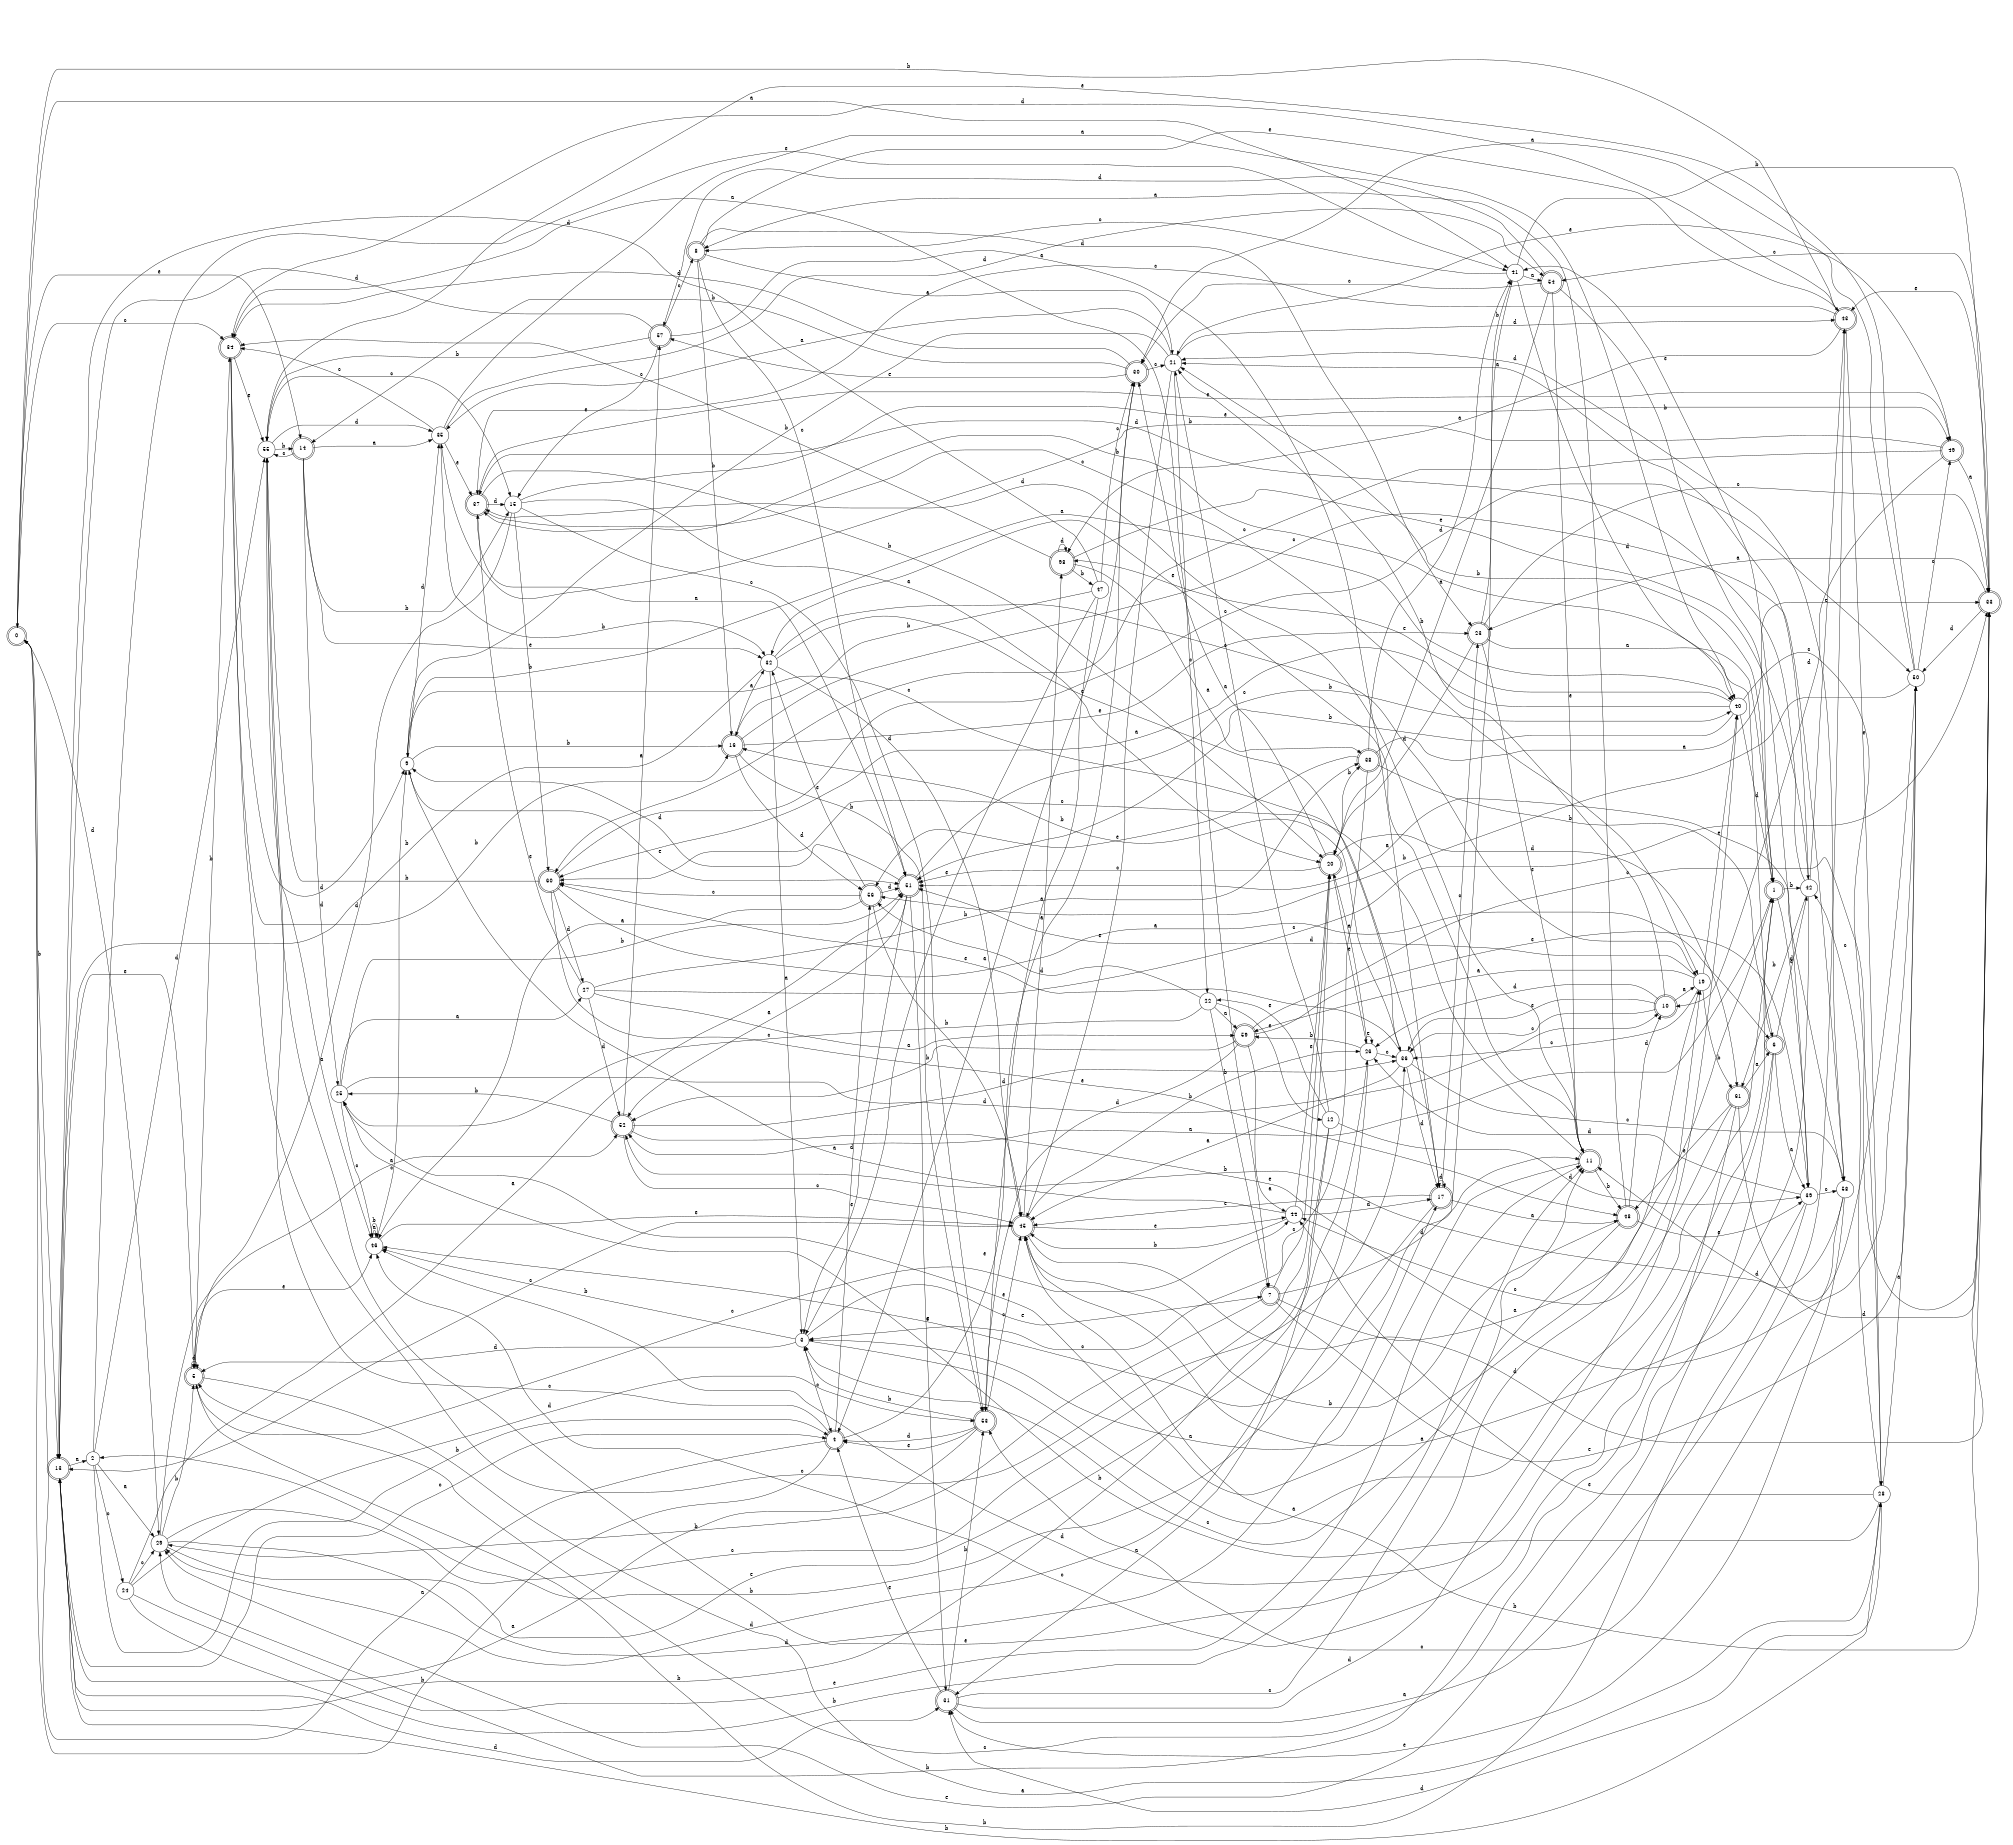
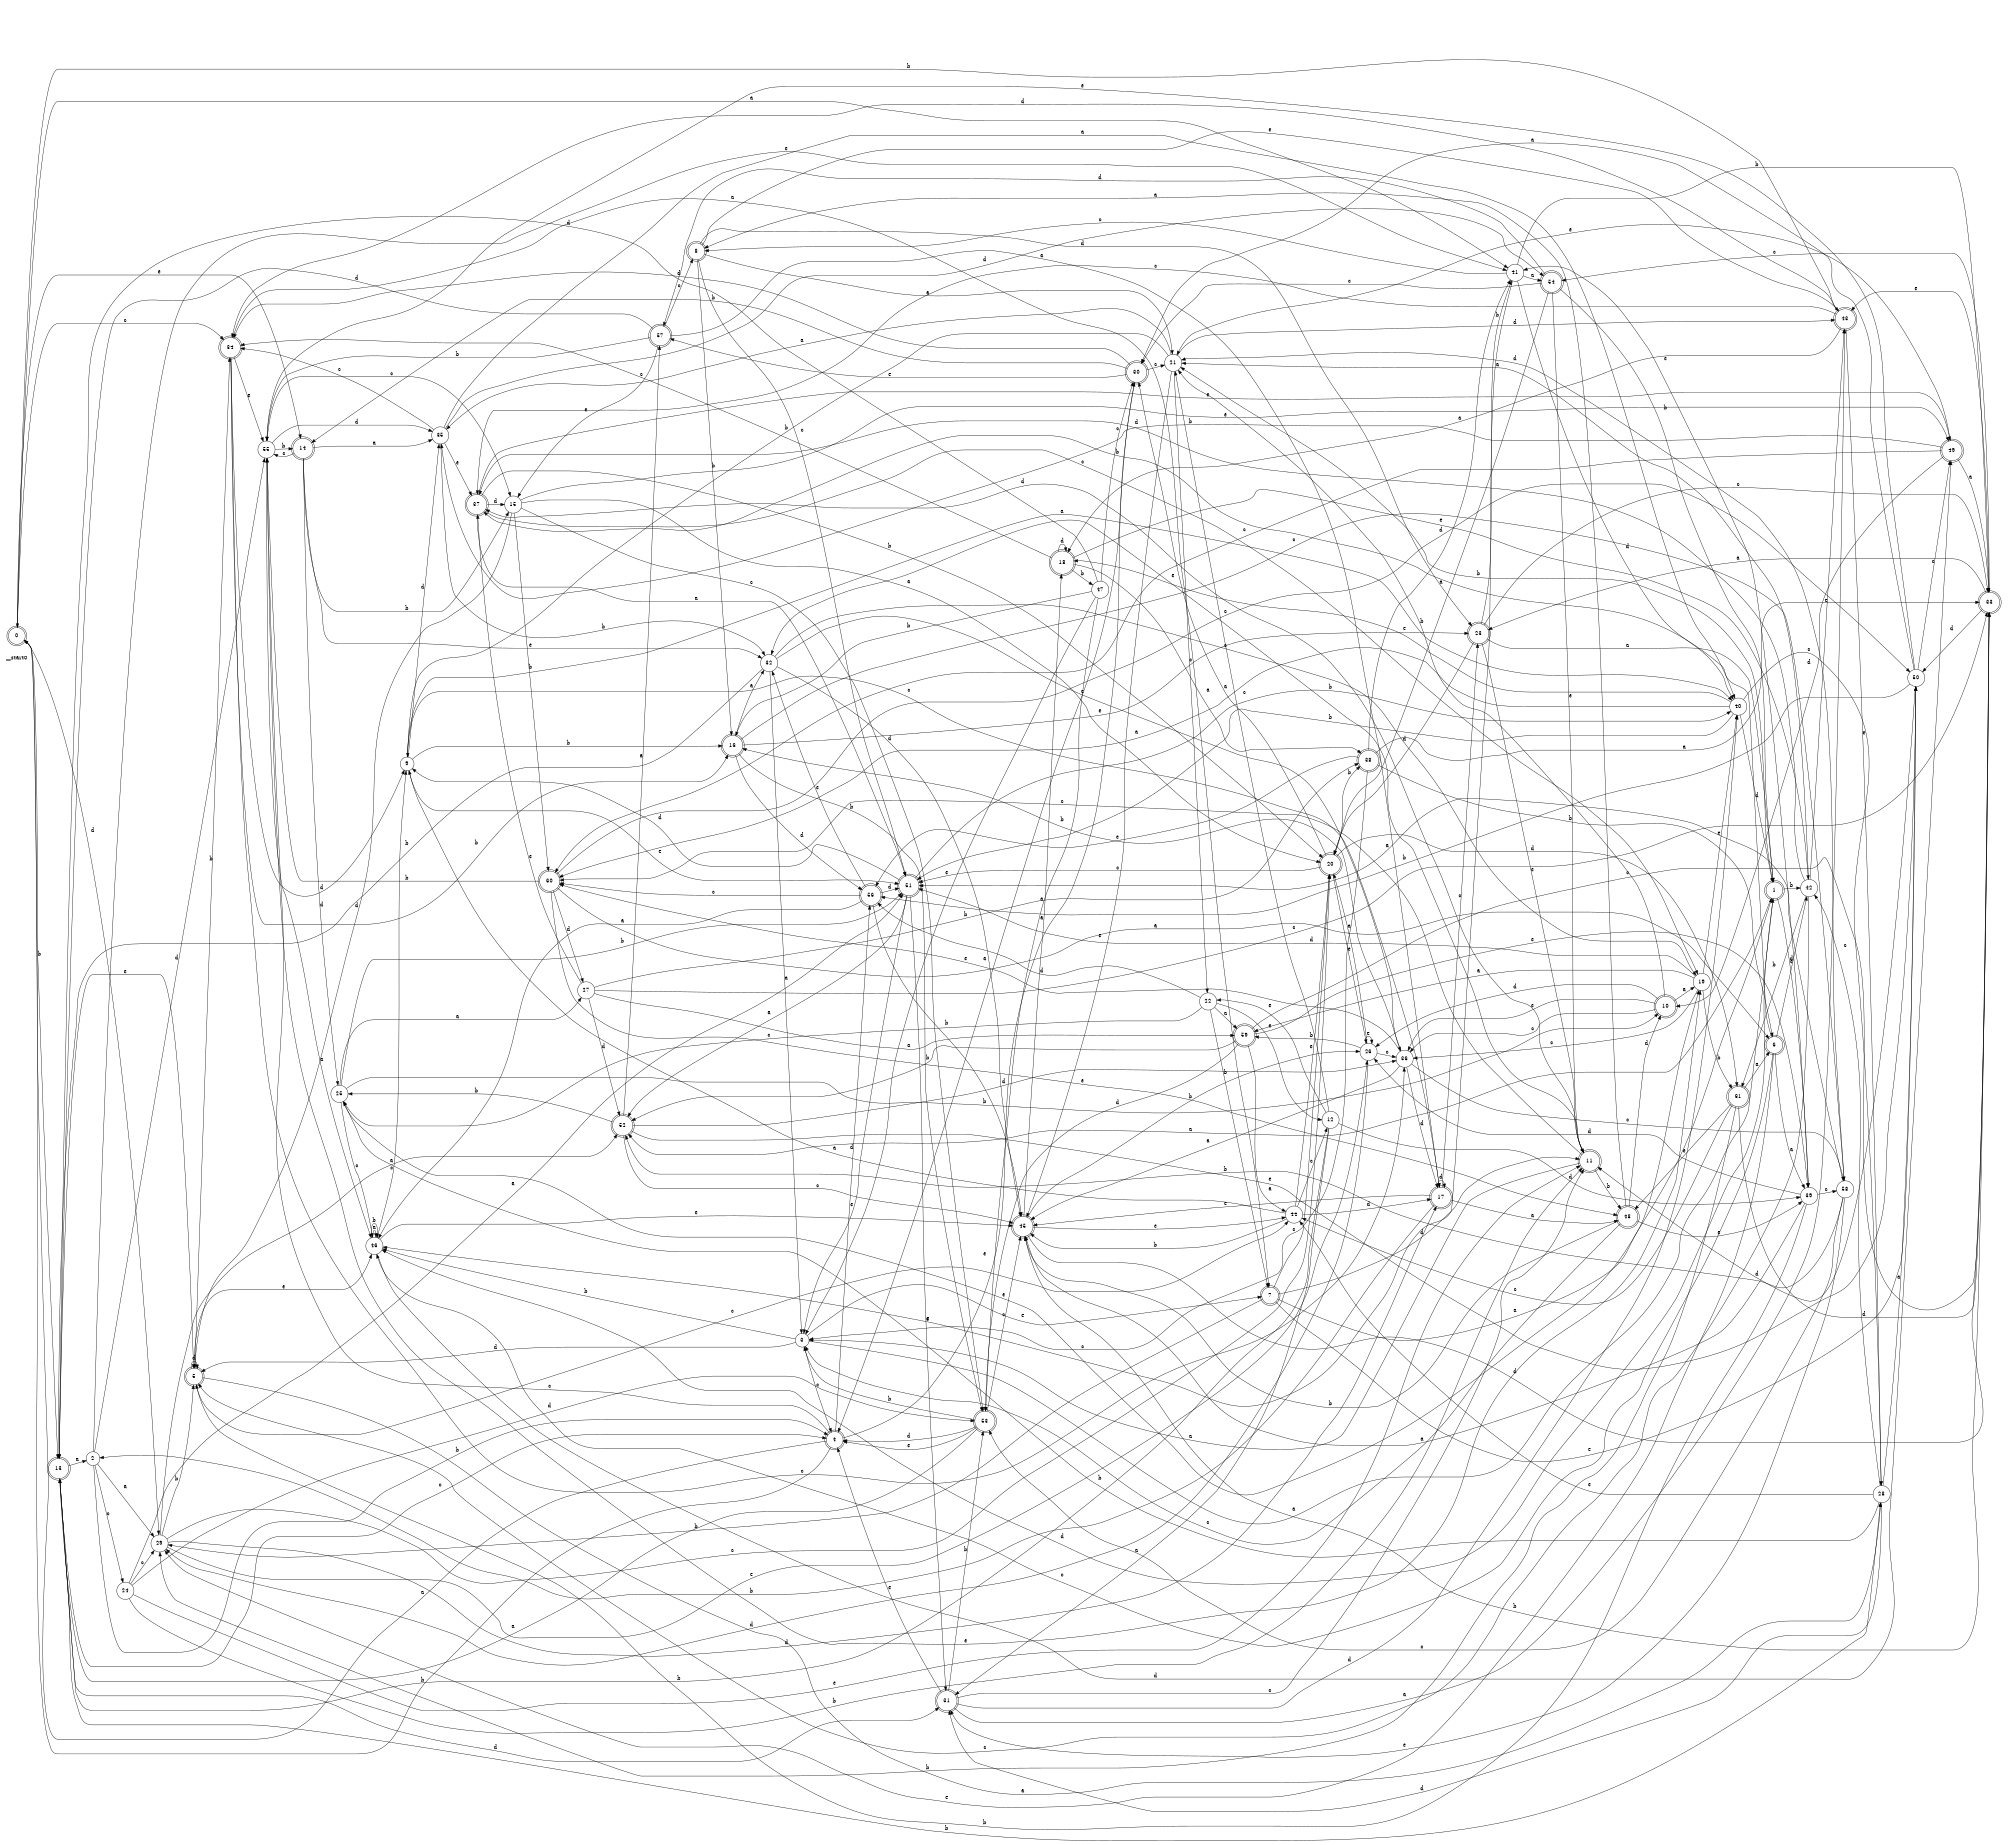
node "98": label "98" -> "18"
node "__start0": added
edge "25" -> "10": label "d" -> "b"
edge "44" -> "12": added, label "c"
edge "45" -> "13": removed, label "c"
edge "46" -> "49": added, label "d"
